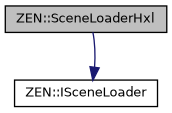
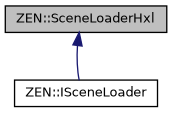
edge "ZEN::SceneLoaderHxl" -> "ZEN::ISceneLoader": reversed
